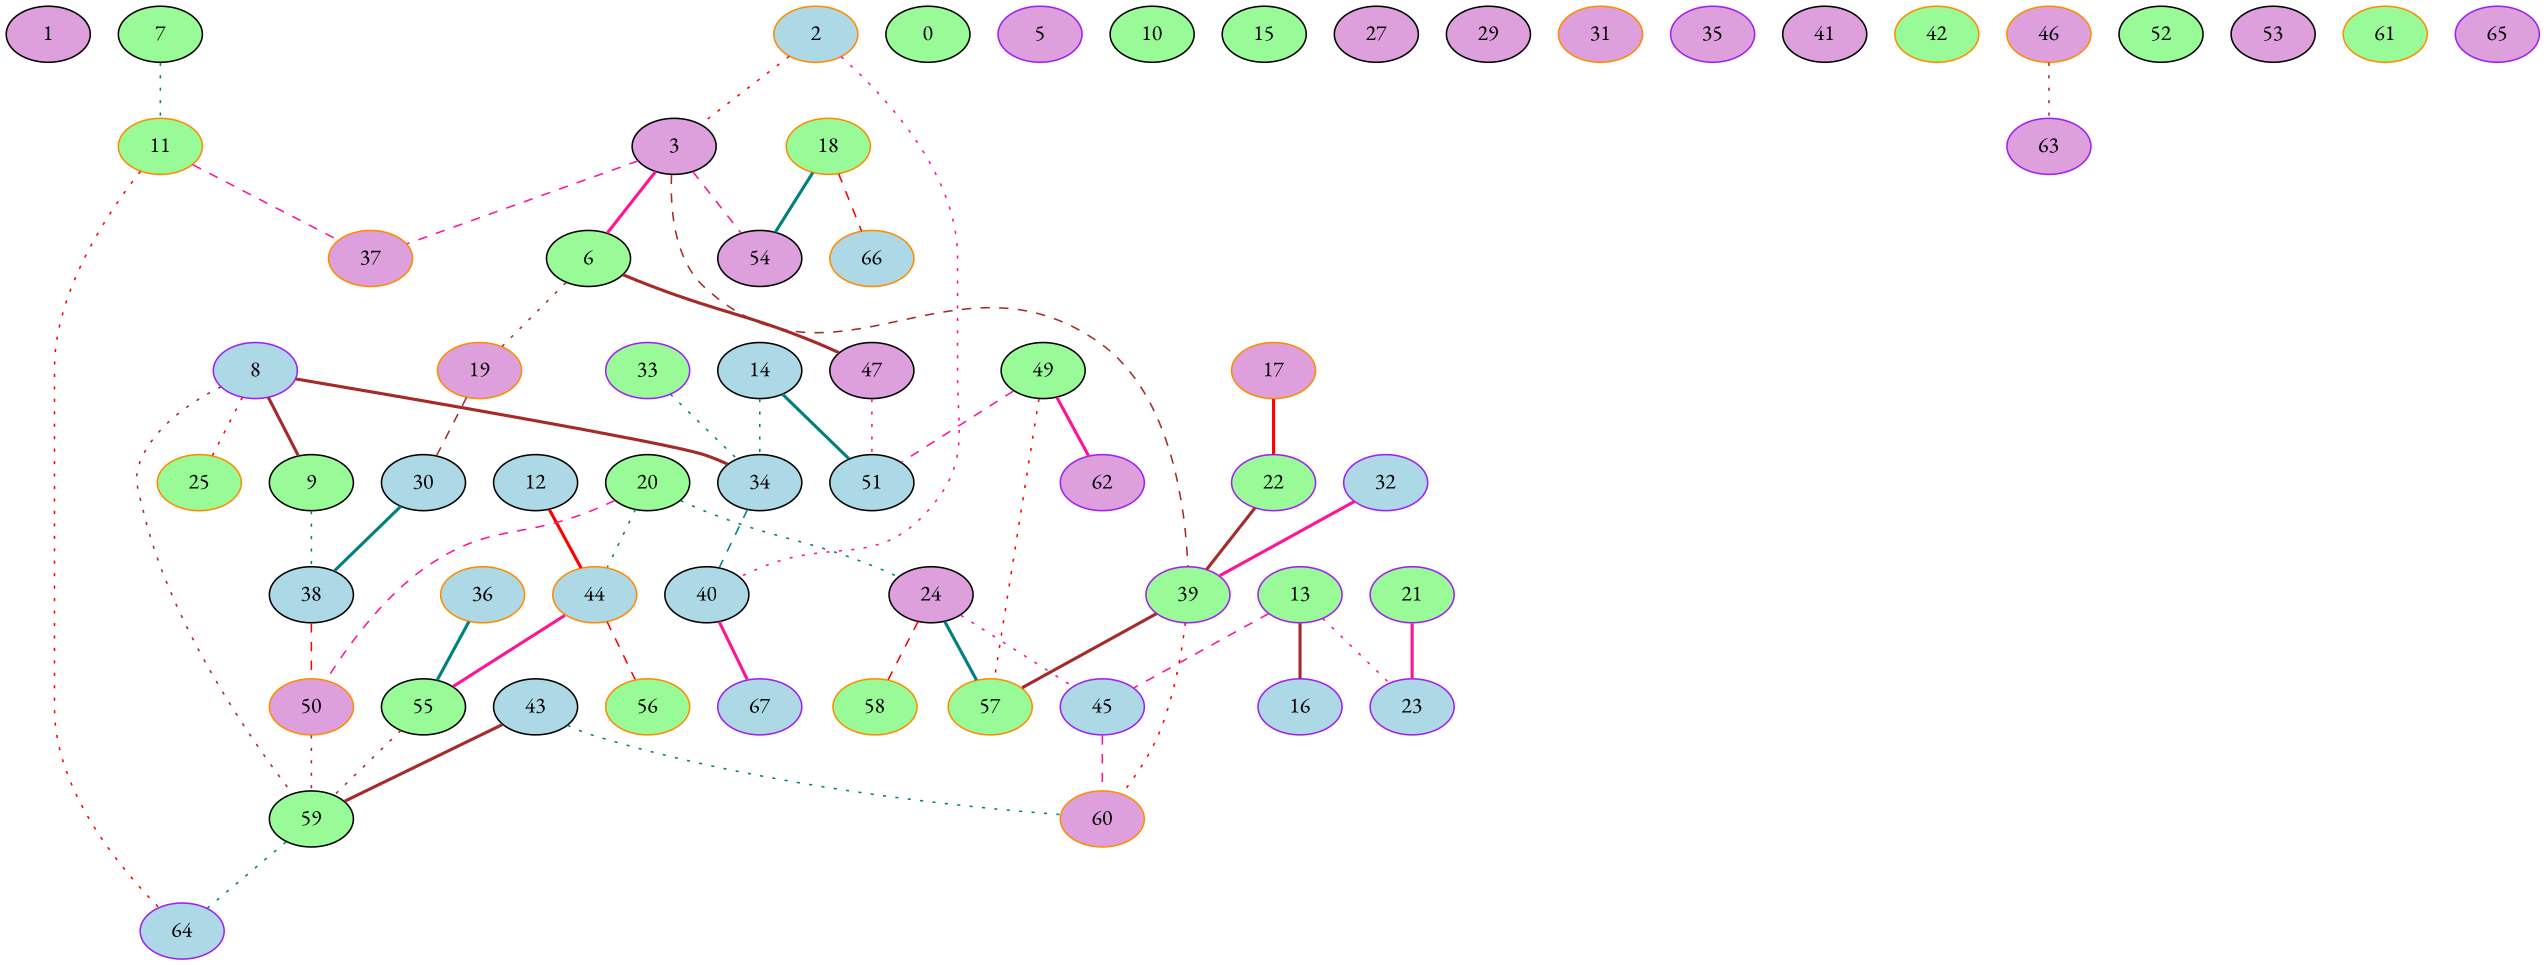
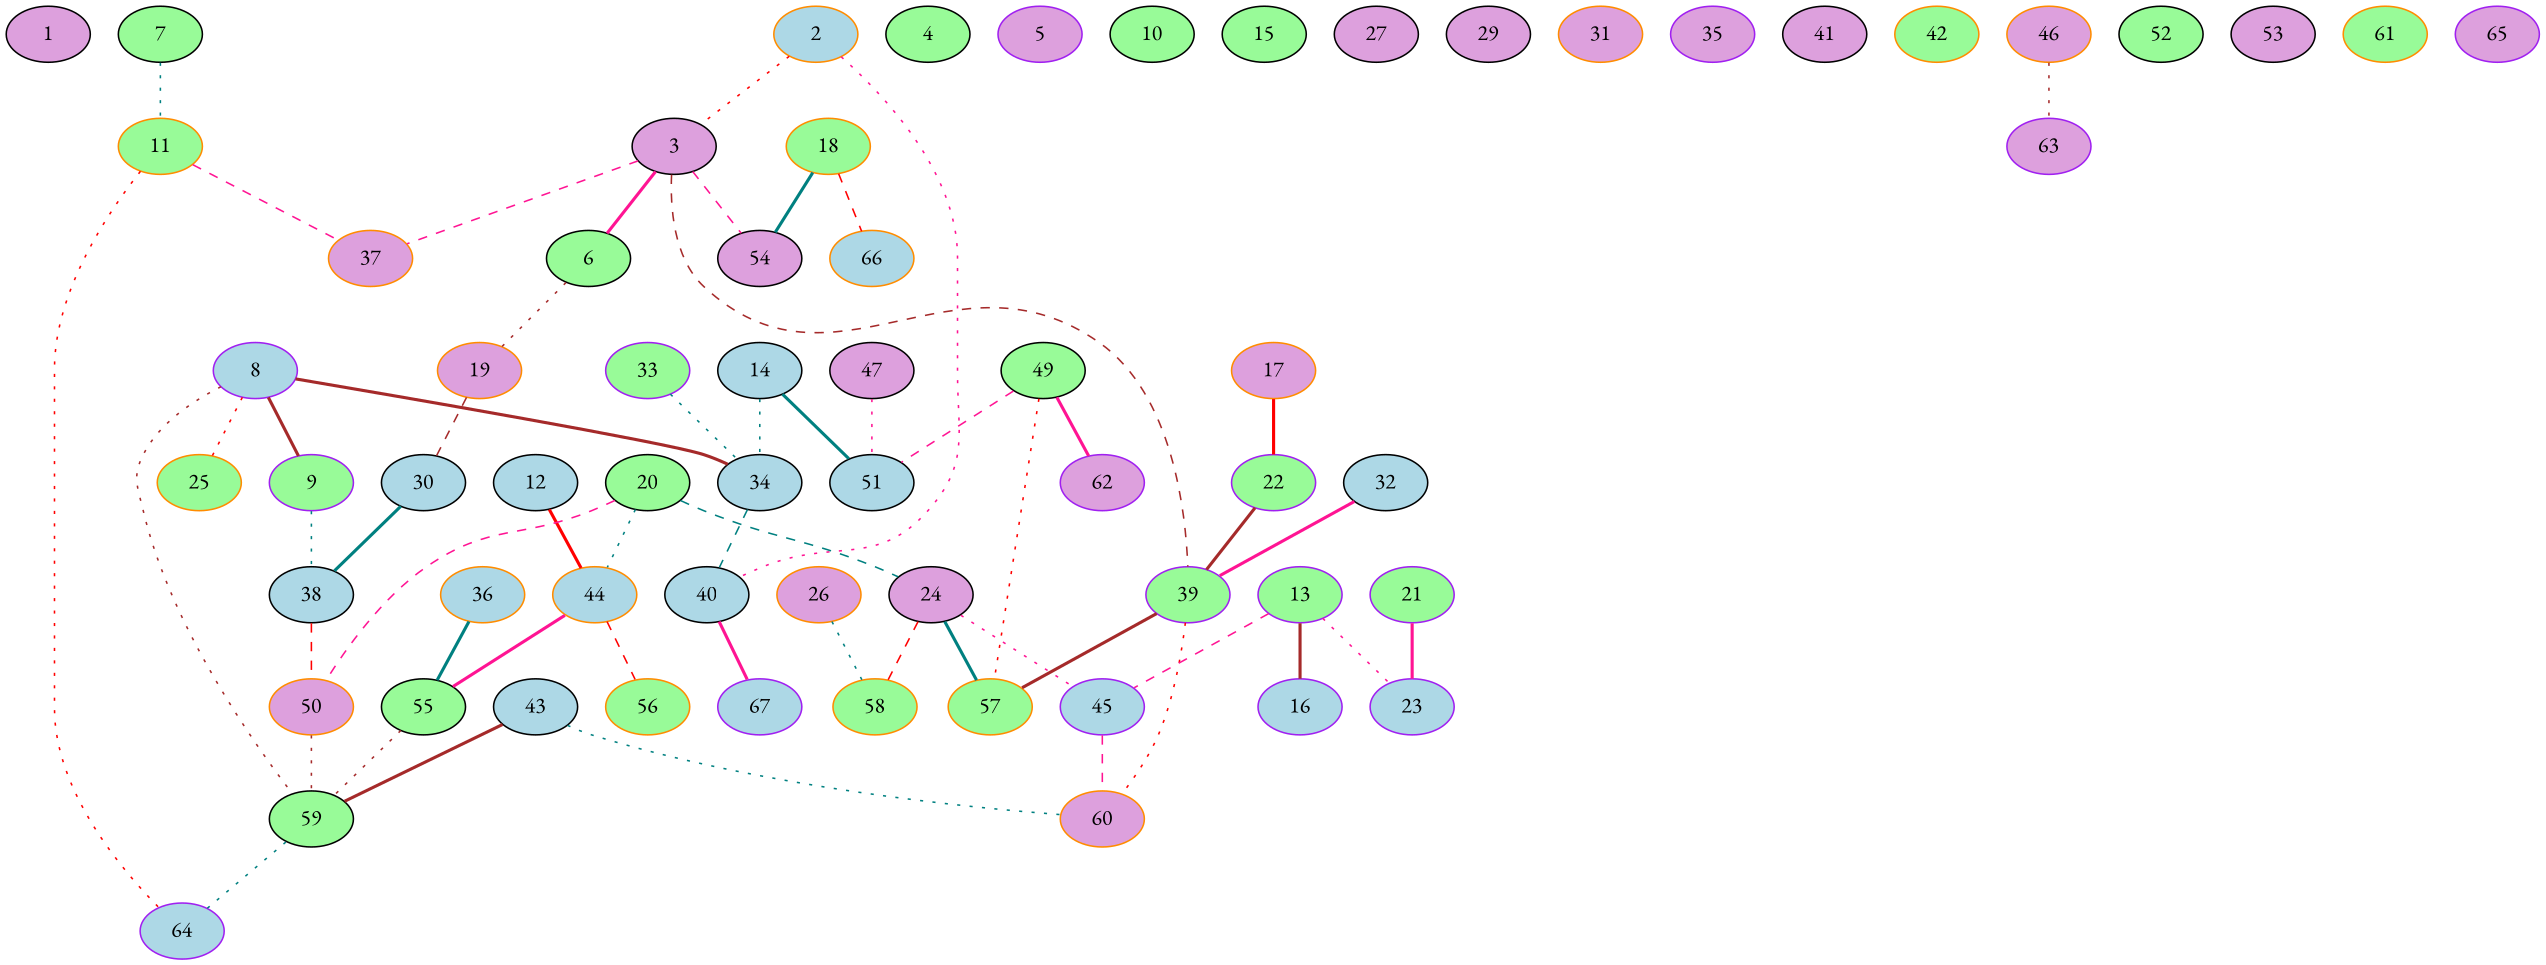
node "0": label "0" -> "4"
edge "6" -- "47": removed
node "9": color black -> purple
node "32": color purple -> black
edge "20" -- "24": style dotted -> dashed
node "26": added
